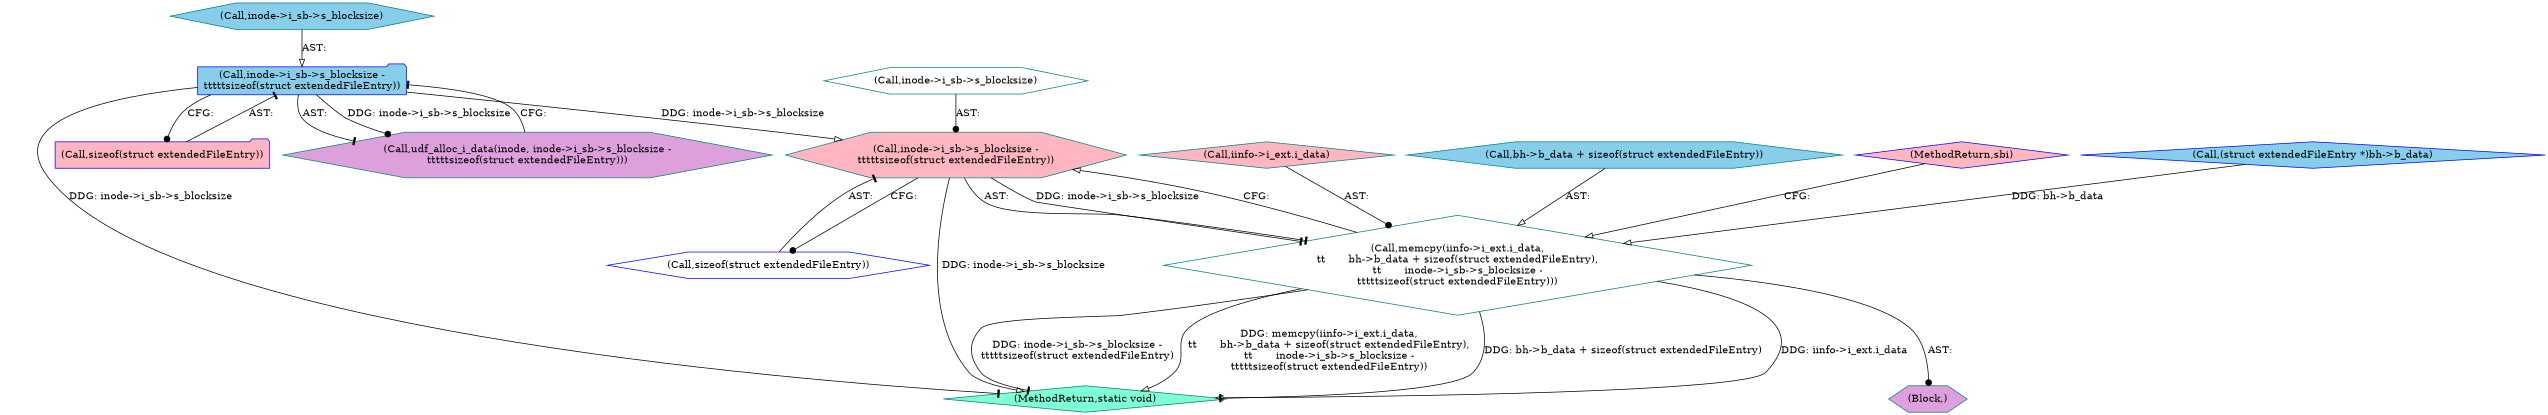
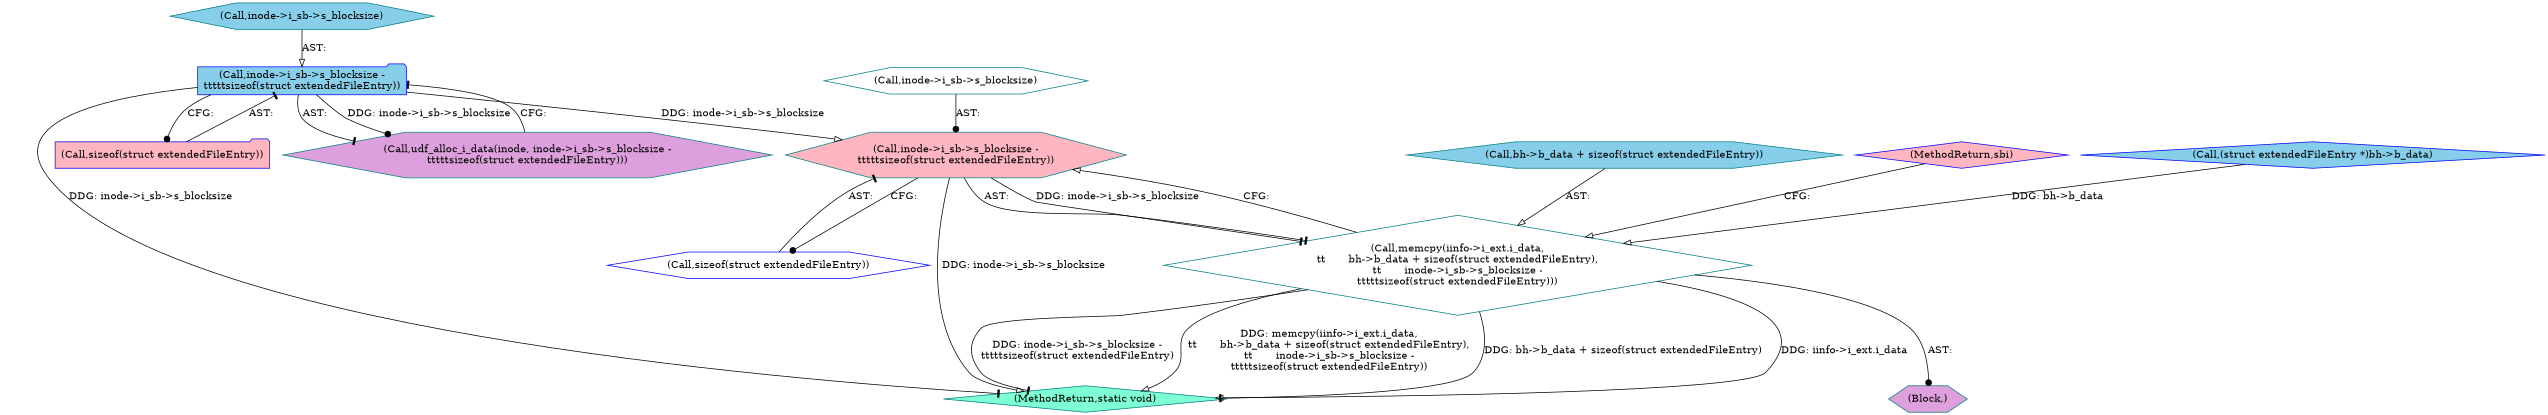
node "(Call,iinfo->i_ext.i_data)": removed
